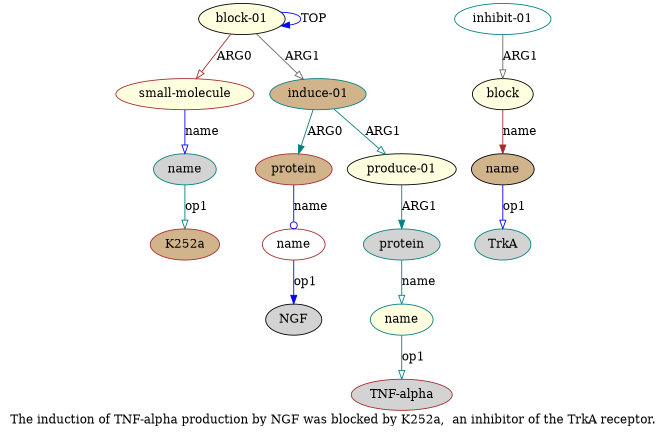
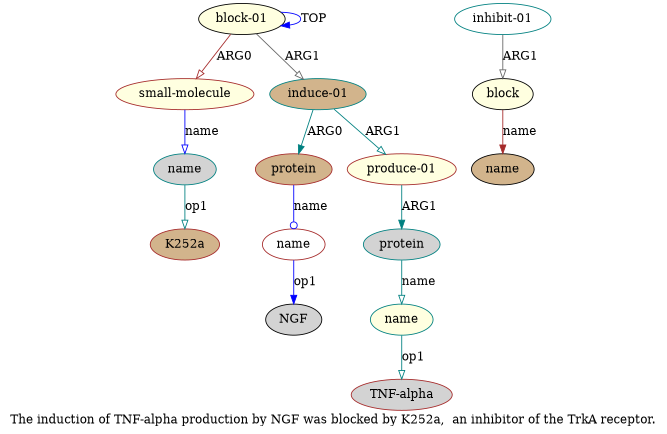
node "produce-01": color black -> brown
node "TrkA": removed
